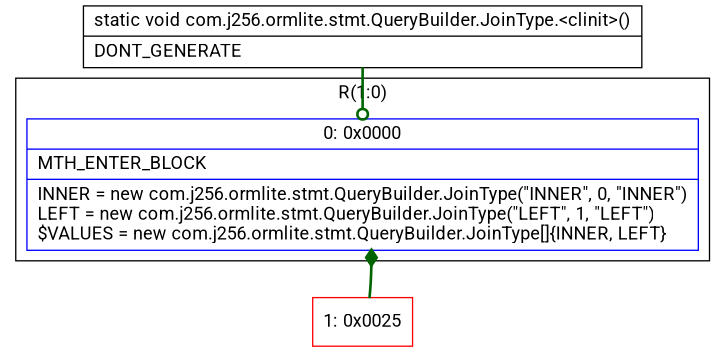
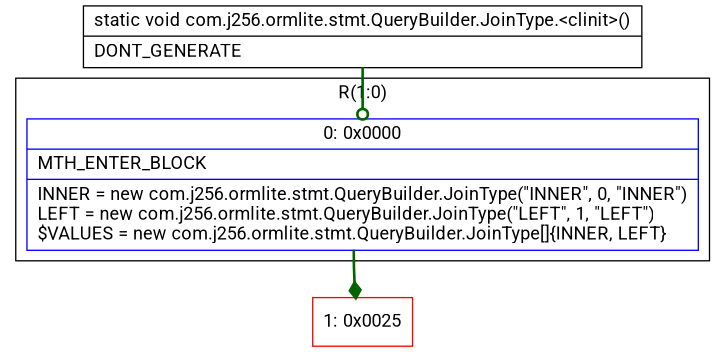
edge "1: 0x0025" -> "0: 0x0000": reversed
